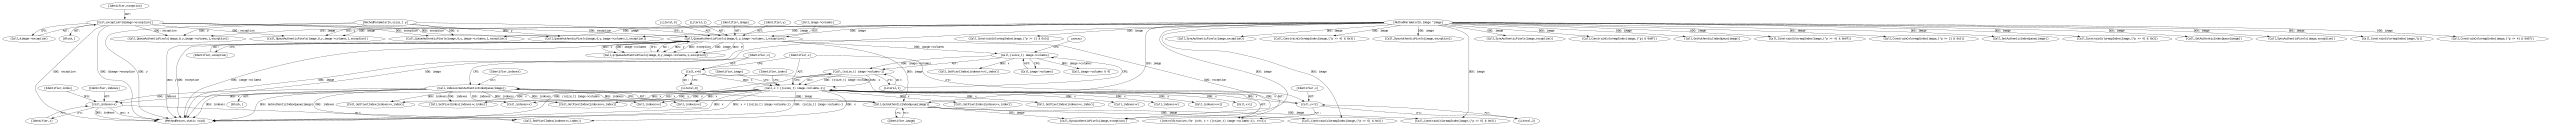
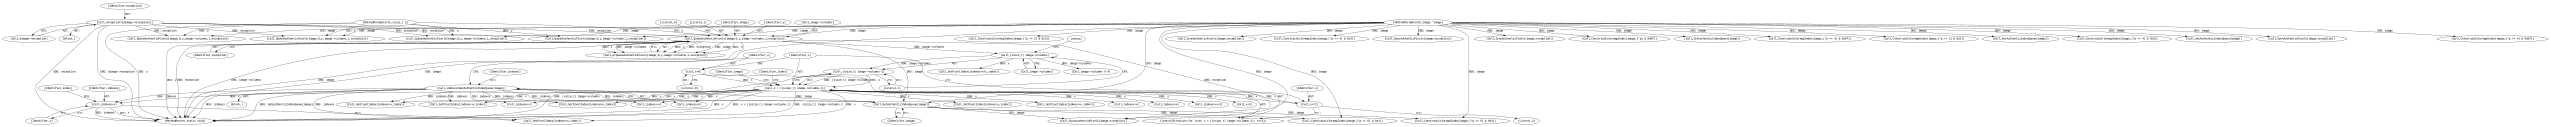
node "(Call,ConstrainColormapIndex(image,*p))": removed
edge "(Literal,2)" -> "(Call,x+=2)": removed, label "AST:"
